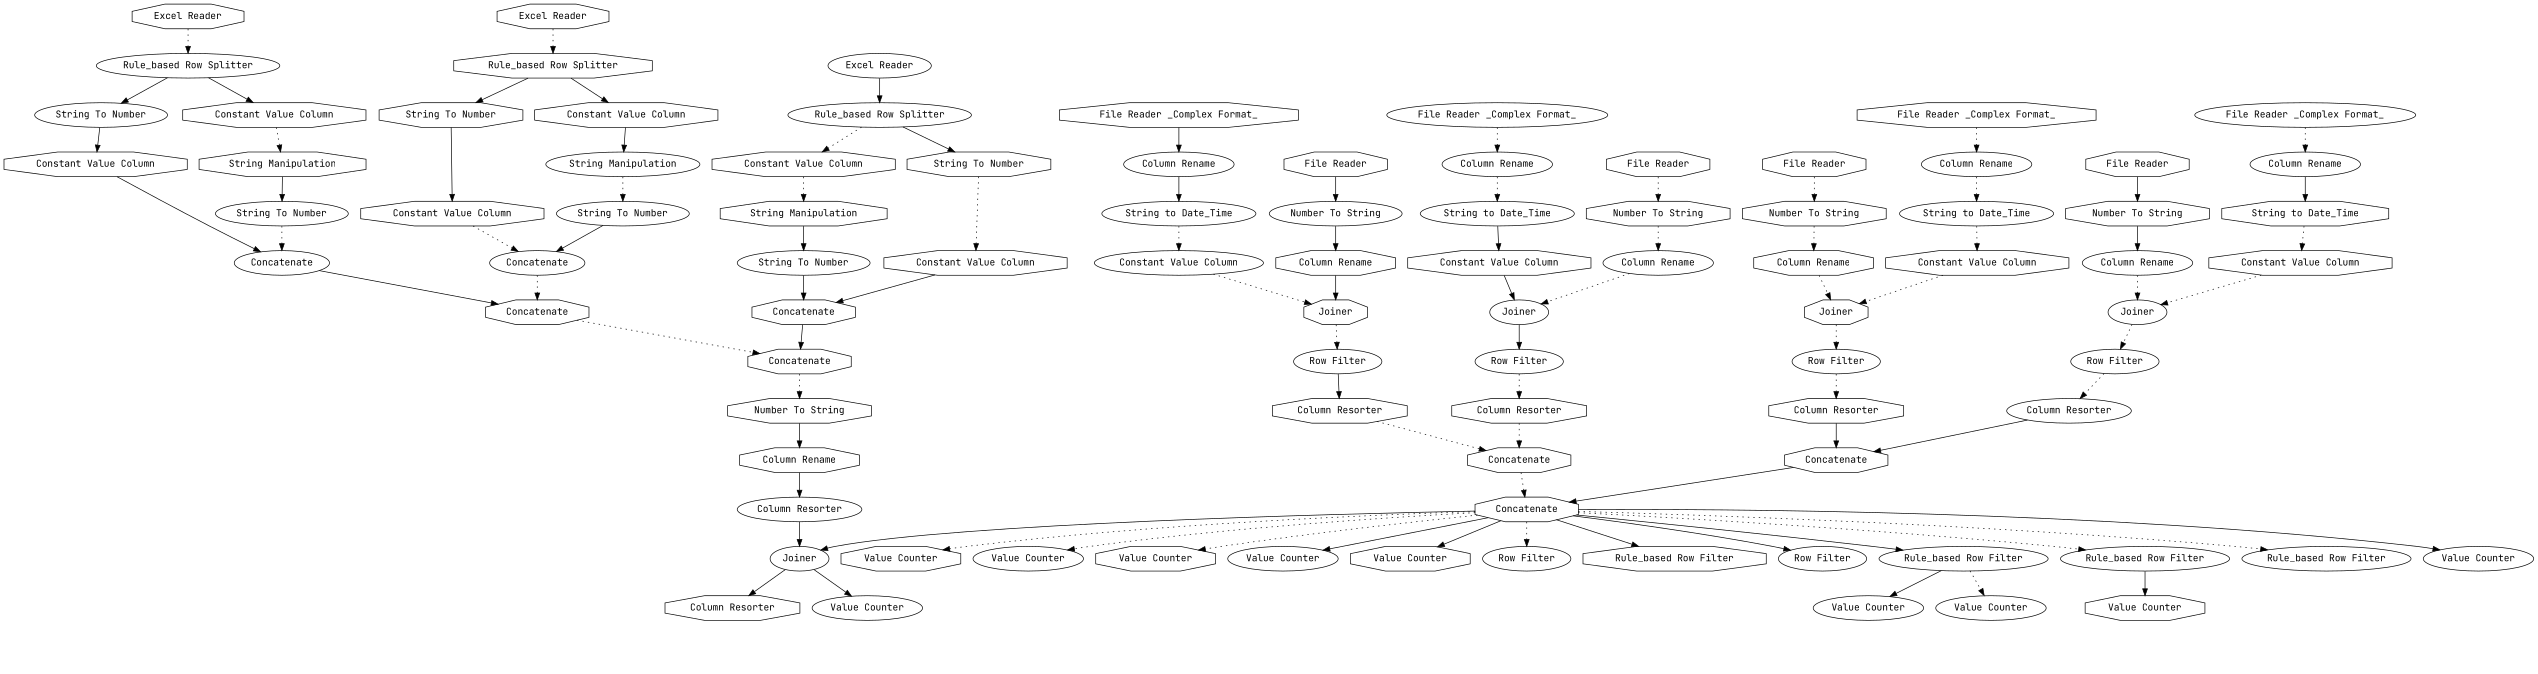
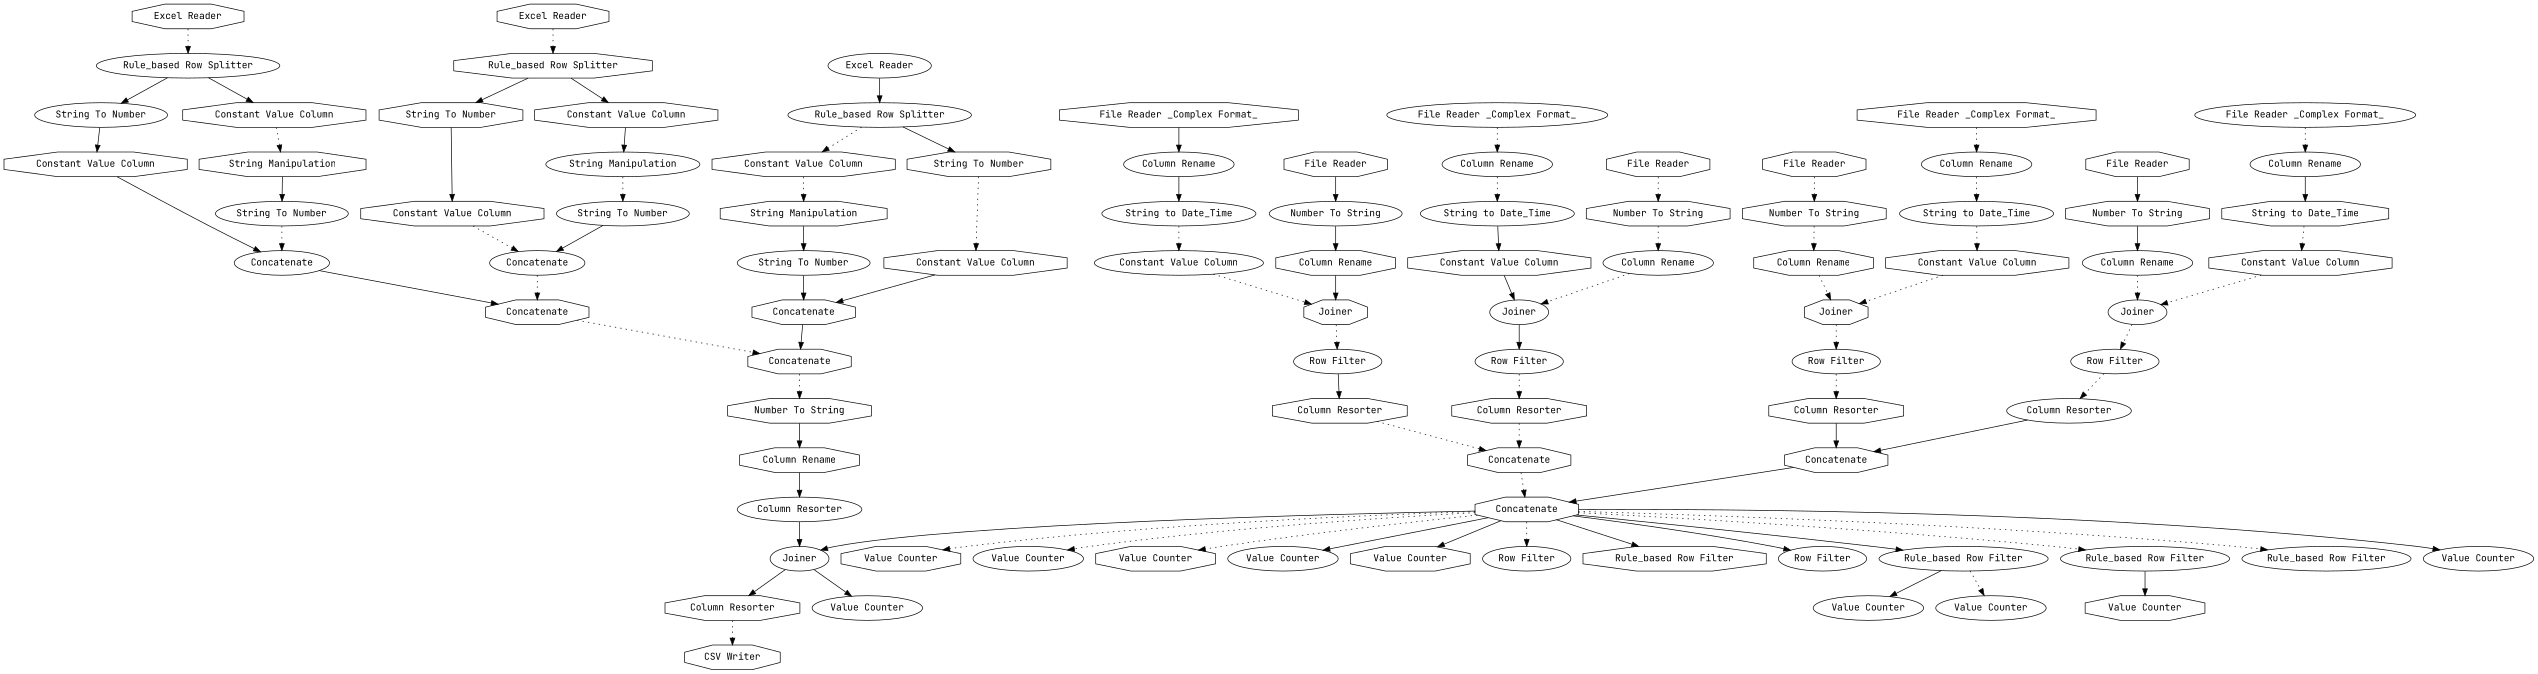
node "CSV Writer": added
